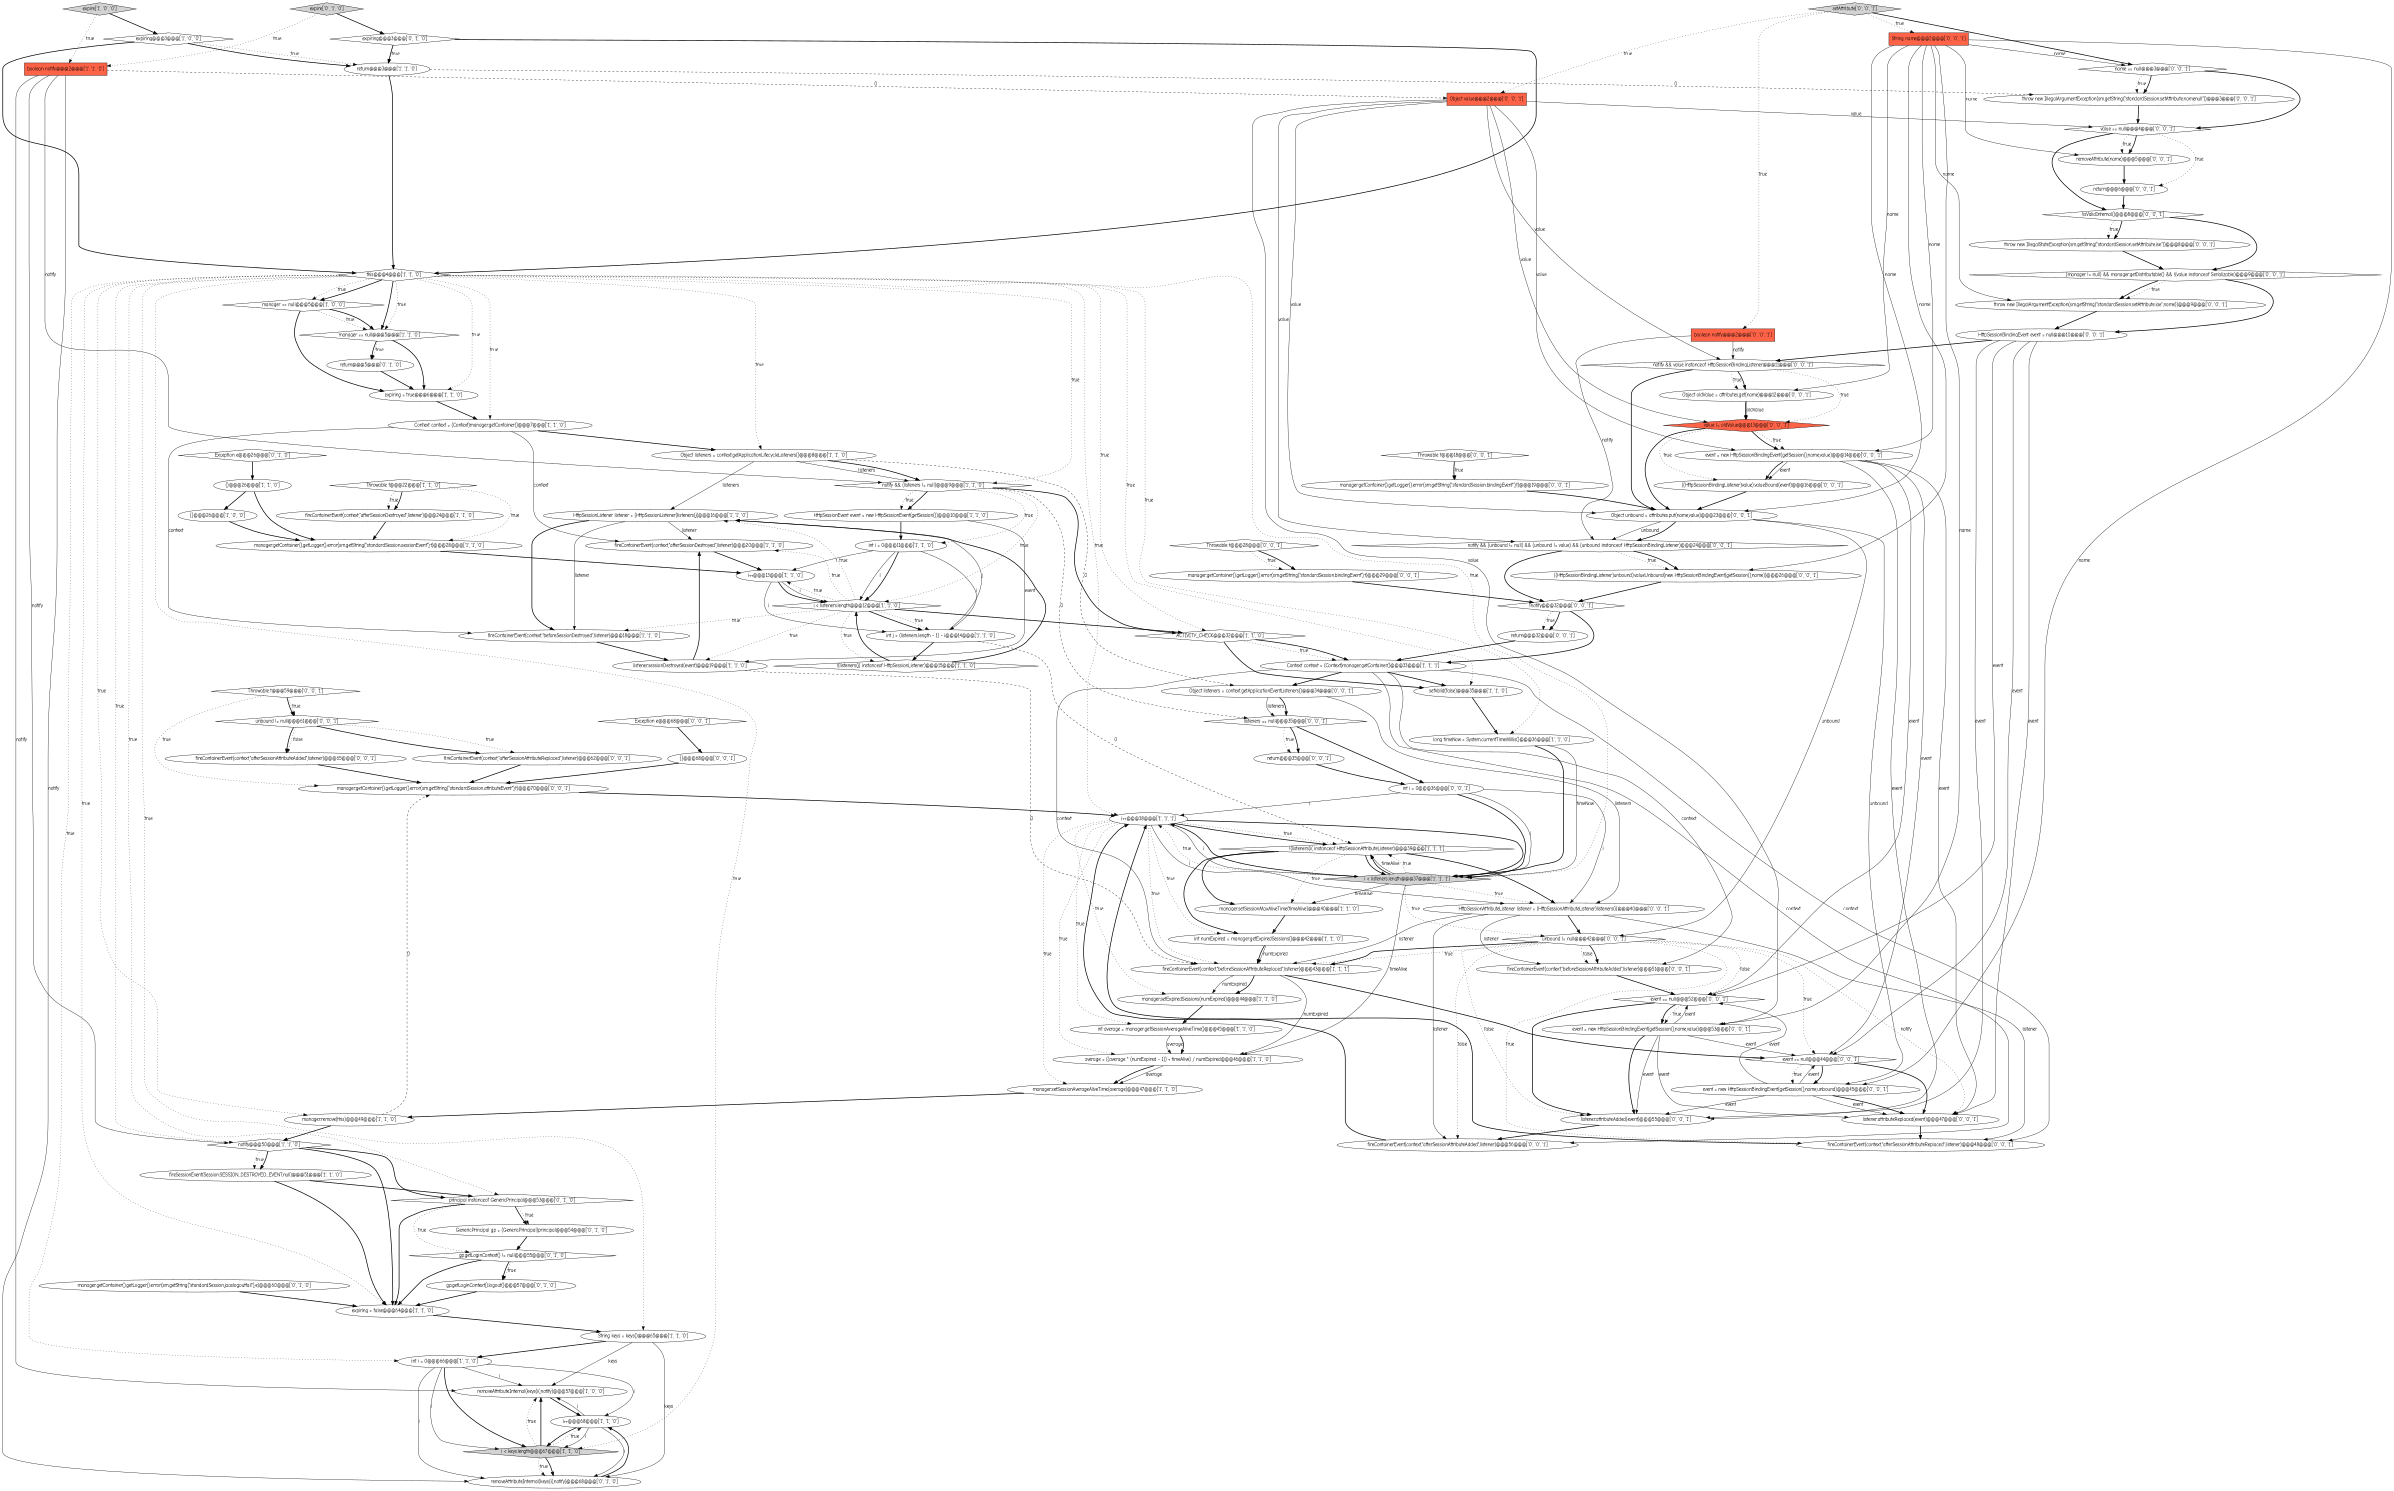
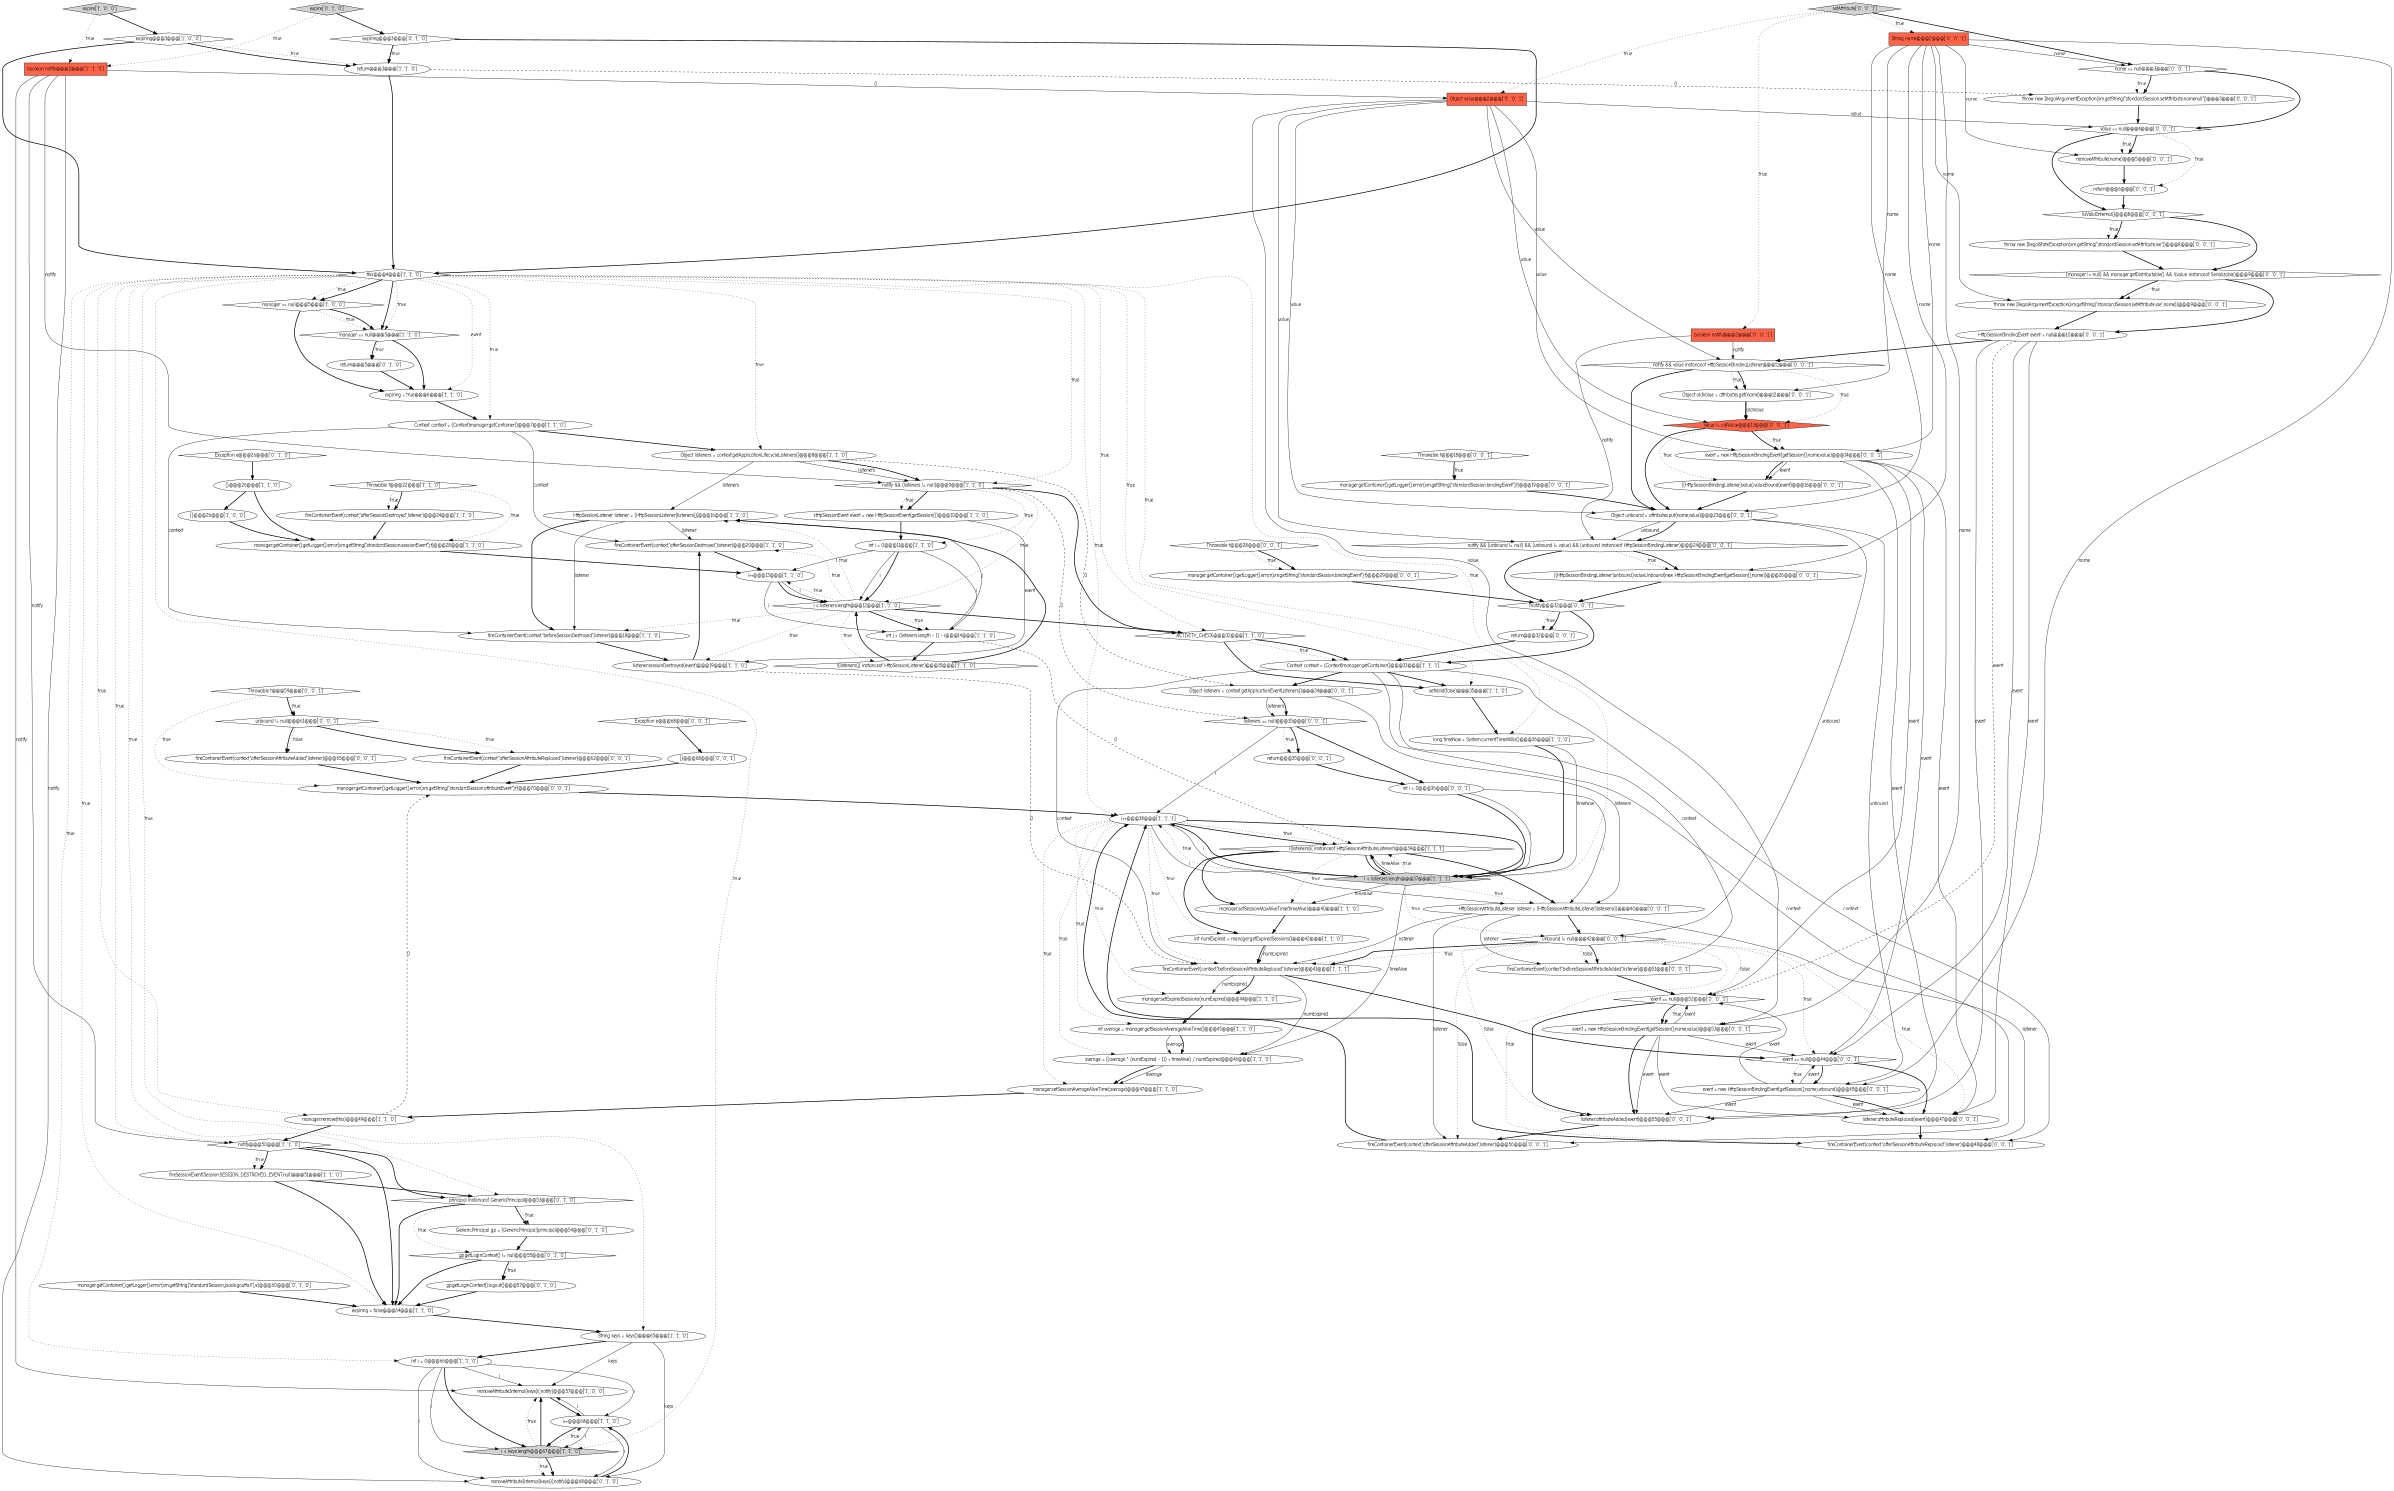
edge "boolean notify@@@2@@@['1', '1', '0']" -> "Object value@@@2@@@['0', '0', '1']": style dashed -> solid
edge "this@@@4@@@['1', '1', '0']" -> "expiring = true@@@6@@@['1', '1', '0']": label "true" -> "event"
edge "HttpSessionBindingEvent event = null@@@10@@@['0', '0', '1']" -> "event == null@@@52@@@['0', '0', '1']": style solid -> dashed
edge "int i = 0@@@36@@@['0', '0', '1']" -> "i++@@@38@@@['1', '1', '1']": now "listeners == null@@@35@@@['0', '0', '1']" -> "i++@@@38@@@['1', '1', '1']"
edge "unbound != null@@@42@@@['0', '0', '1']" -> "listener.attributeReplaced(event)@@@47@@@['0', '0', '1']": label "notify" -> "true"
